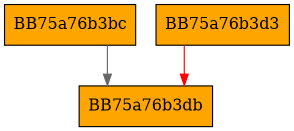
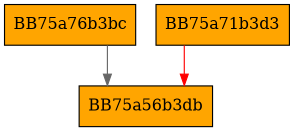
node "BB75a76b3d3": label "BB75a76b3d3" -> "BB75a71b3d3"
node "BB75a76b3db": label "BB75a76b3db" -> "BB75a56b3db"
